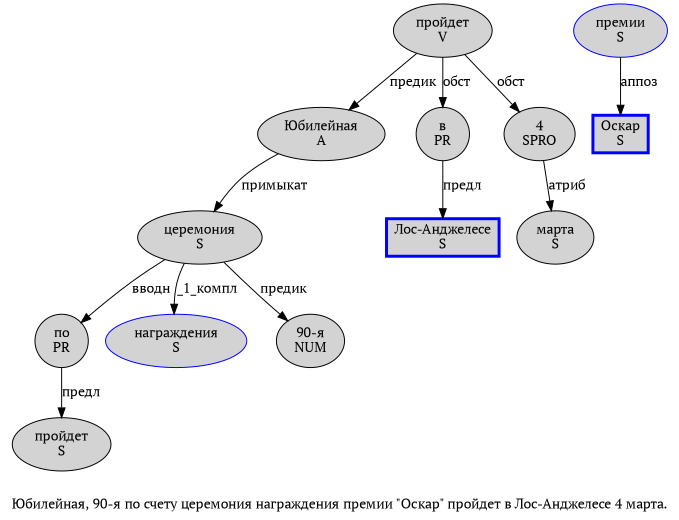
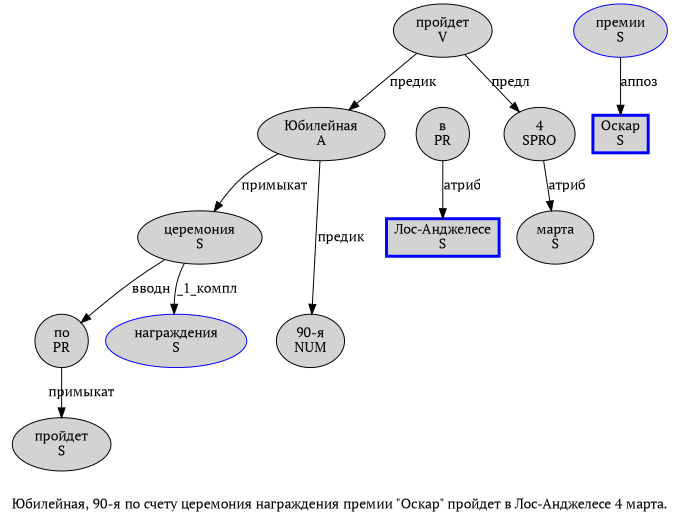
edge "пройдет V" -> "в PR": removed, label "обст"
edge "пройдет V" -> "4 SPRO": label "обст" -> "предл"
edge "в PR" -> "Лос-Анджелесе S": label "предл" -> "атриб"
edge "церемония S" -> "90-я NUM": now "Юбилейная A" -> "90-я NUM"
edge "по PR" -> "пройдет S": label "предл" -> "примыкат"
